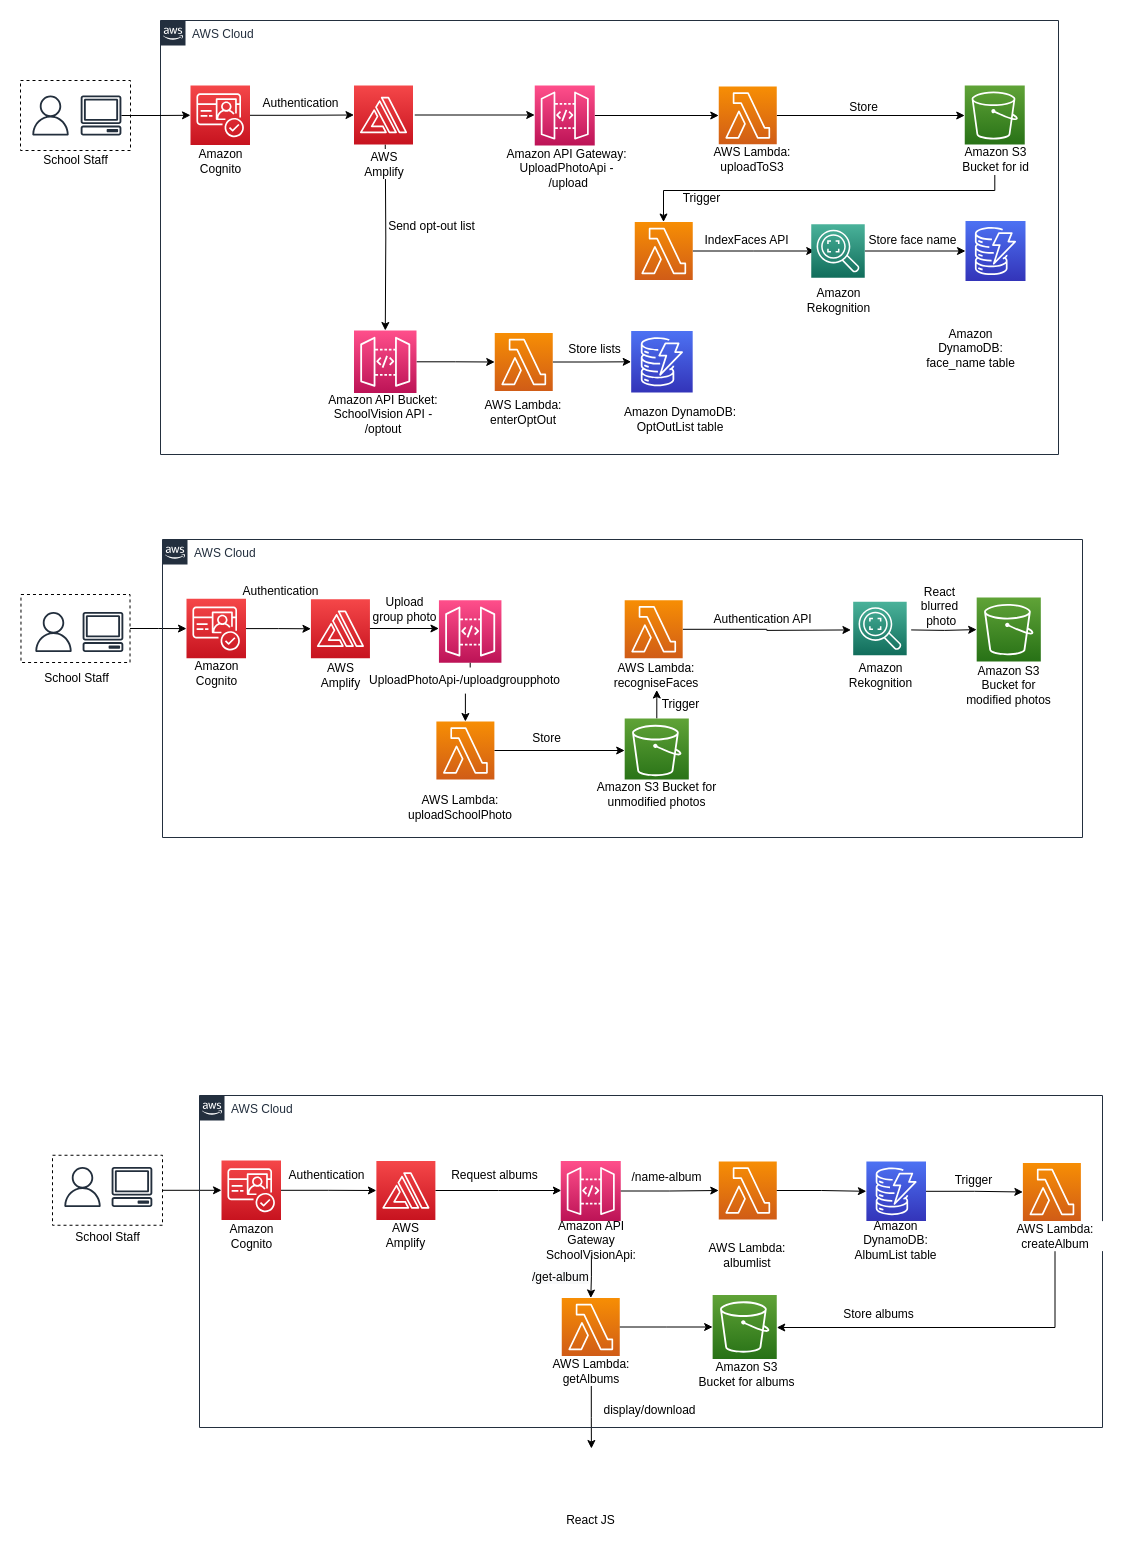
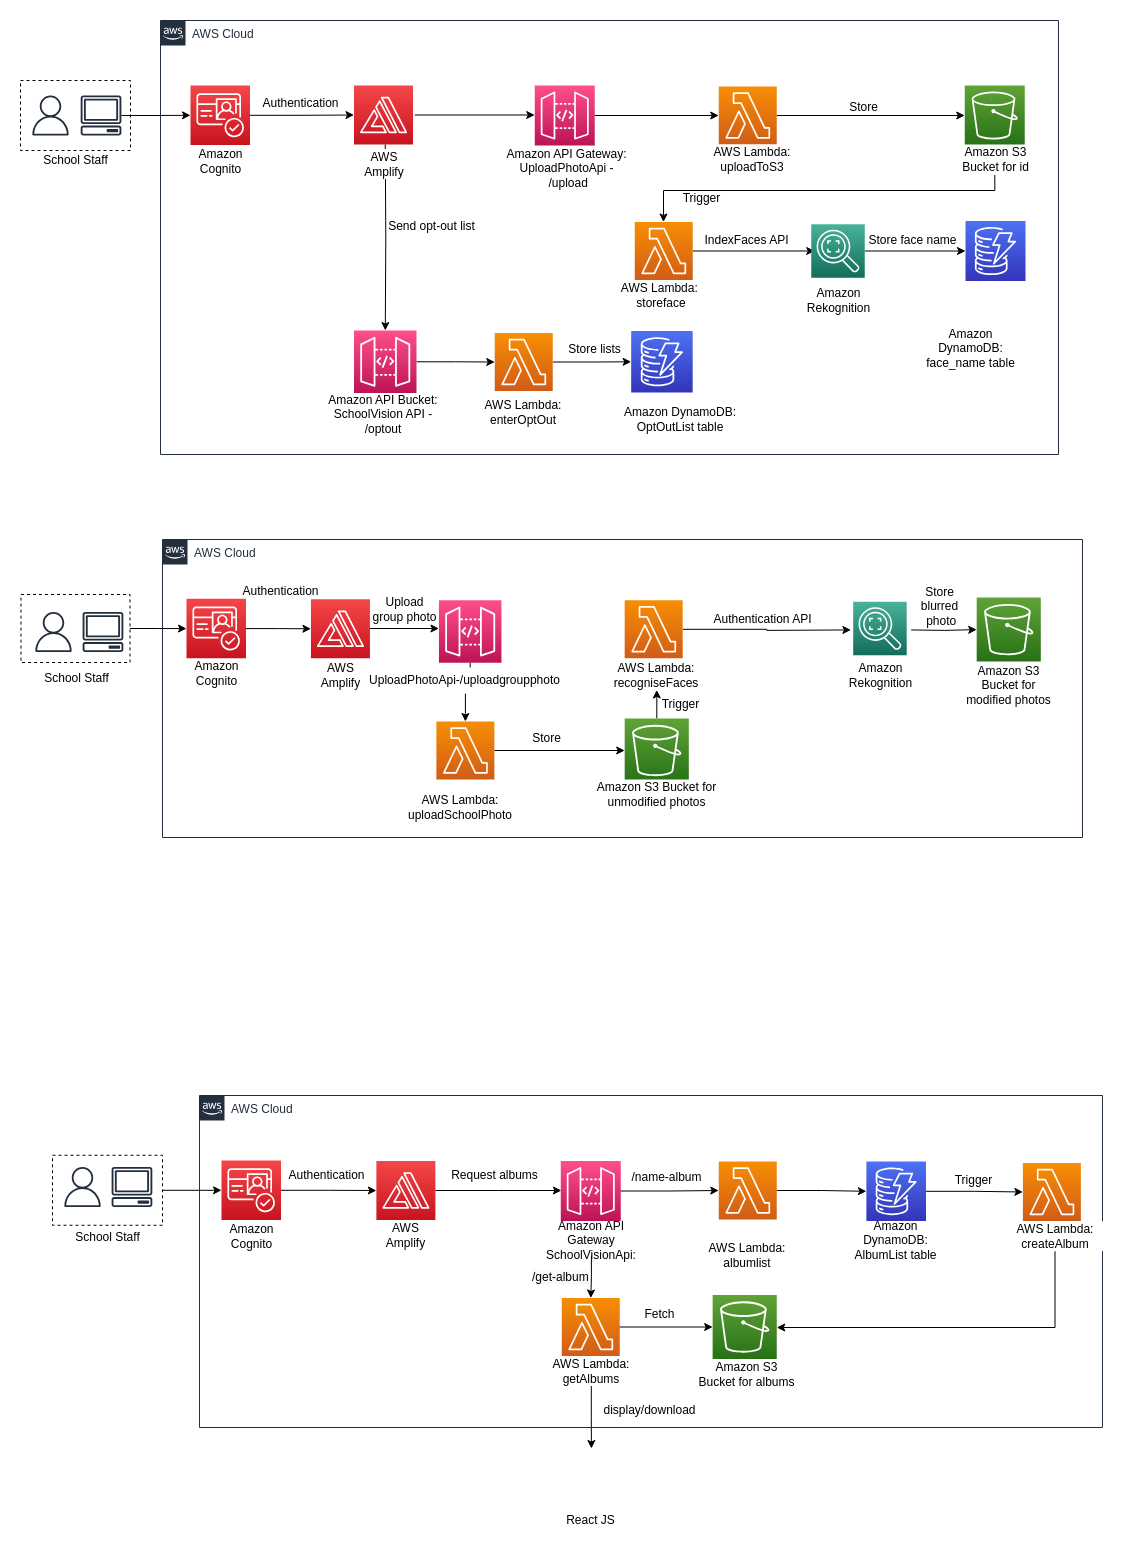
node "AWS Lambda: storeface": added
node "React blurred photo": label "React blurred photo" -> "Store blurred photo"
node "Store albums": removed
node "Fetch": added
